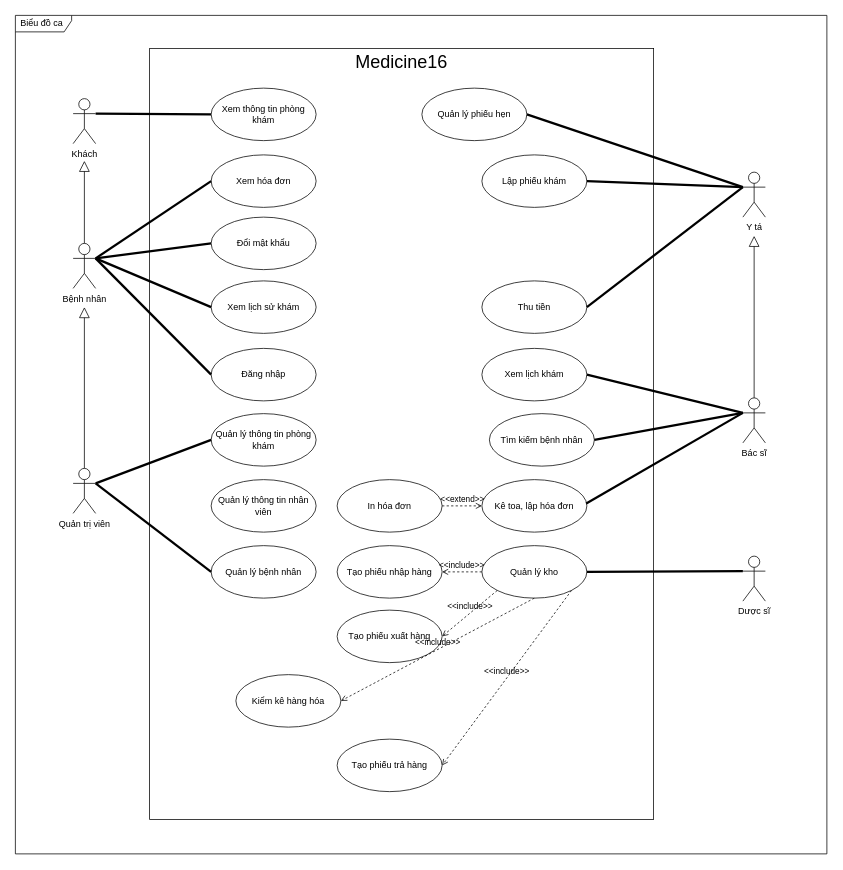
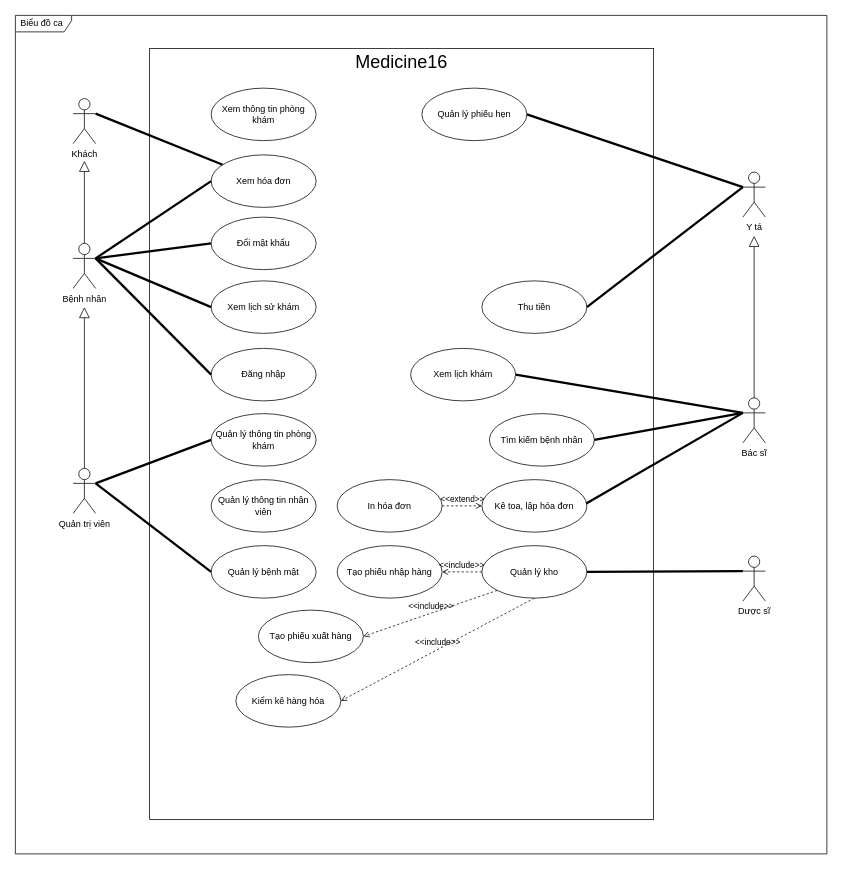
edge "Xem thông tin phòng khám" -- "Khách": now "Xem hóa đơn" -- "Khách"
node "Lập phiếu khám": removed
edge "Lập phiếu khám" -- "Y tá": removed
node "Xem lịch khám": moved (534, 375) -> (463, 375)
node "Quản lý bệnh nhân": label "Quản lý bệnh nhân" -> "Quản lý bệnh mật"
node "Tạo phiếu xuất hàng": moved (390, 636) -> (311, 636)
edge "Quản lý kho" -> "Tạo phiếu trả hàng": removed, label "<<include>>"
node "Tạo phiếu trả hàng": removed
